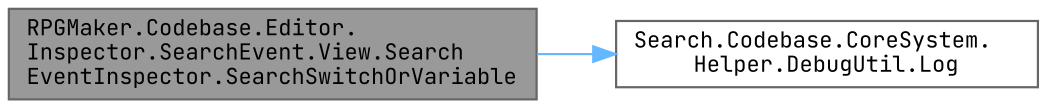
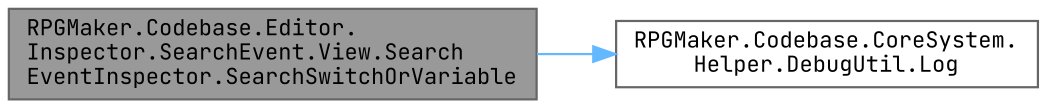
node "Search.Codebase.CoreSystem. Helper.DebugUtil.Log": label "Search.Codebase.CoreSystem. Helper.DebugUtil.Log" -> "RPGMaker.Codebase.CoreSystem. Helper.DebugUtil.Log"
